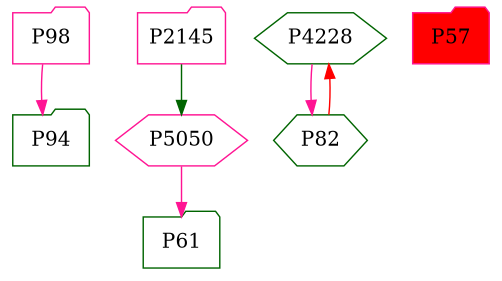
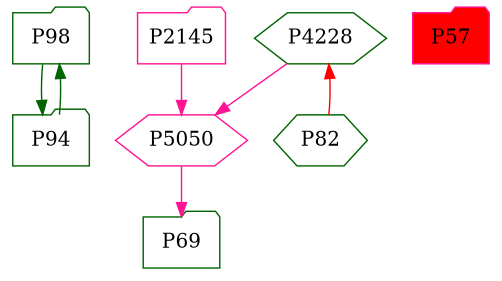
node "P98": color deeppink -> darkgreen
edge "P98" -> "P94": color deeppink -> darkgreen
edge "P2145" -> "P5050": color darkgreen -> deeppink
edge "P4228" -> "P82": now "P4228" -> "P5050"
edge "P94" -> "P98": added
node "P61": label "P61" -> "P69"
